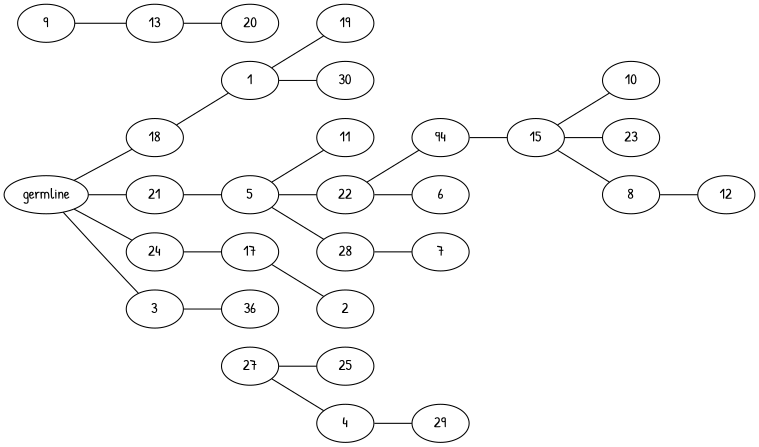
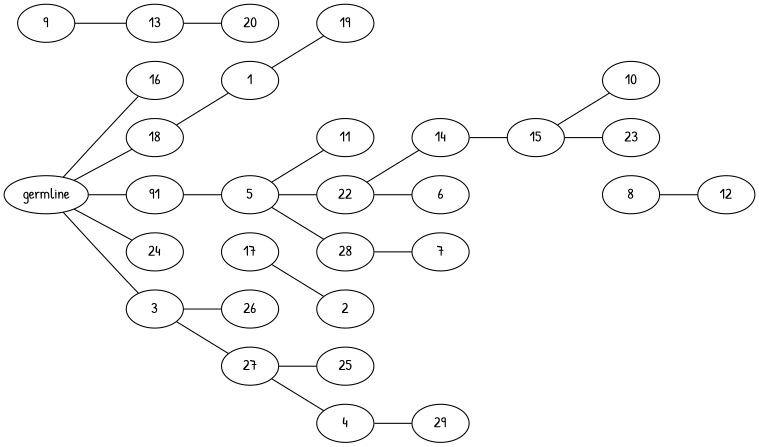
node "16": added
node "30": removed
node "94": label "94" -> "14"
edge "15" -- "8": removed
node "21": label "21" -> "91"
edge "24" -- "17": removed
node "36": label "36" -> "26"
edge "3" -- "27": added
